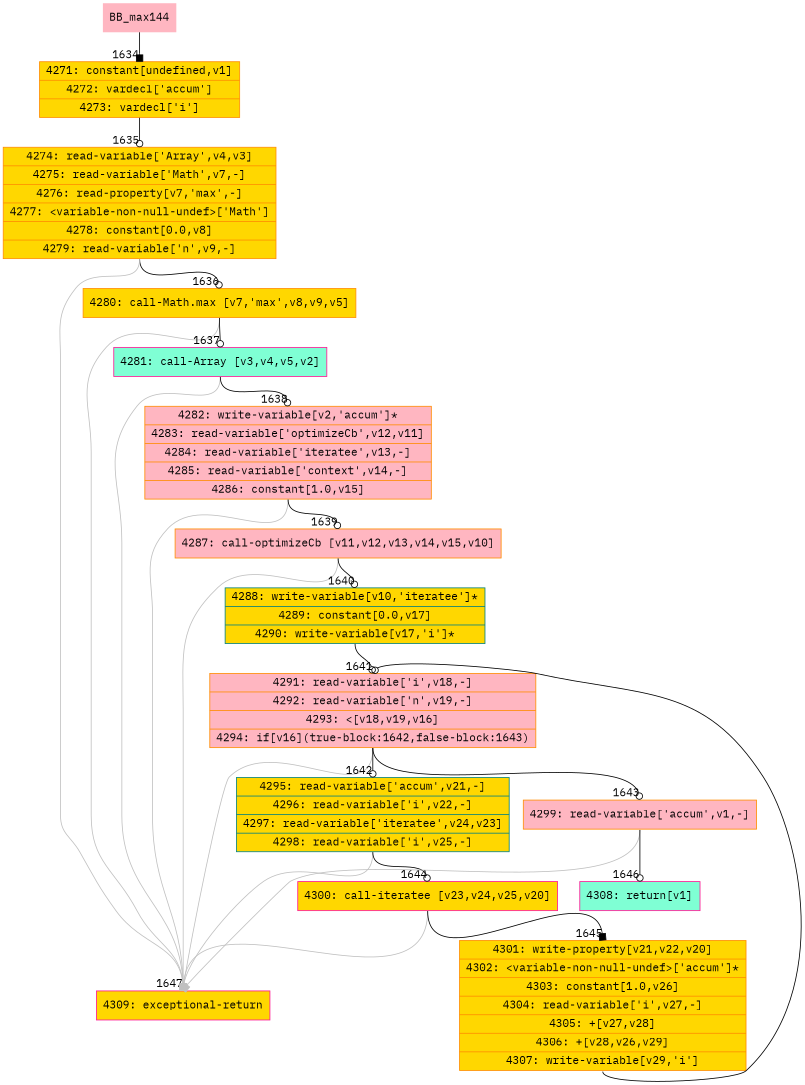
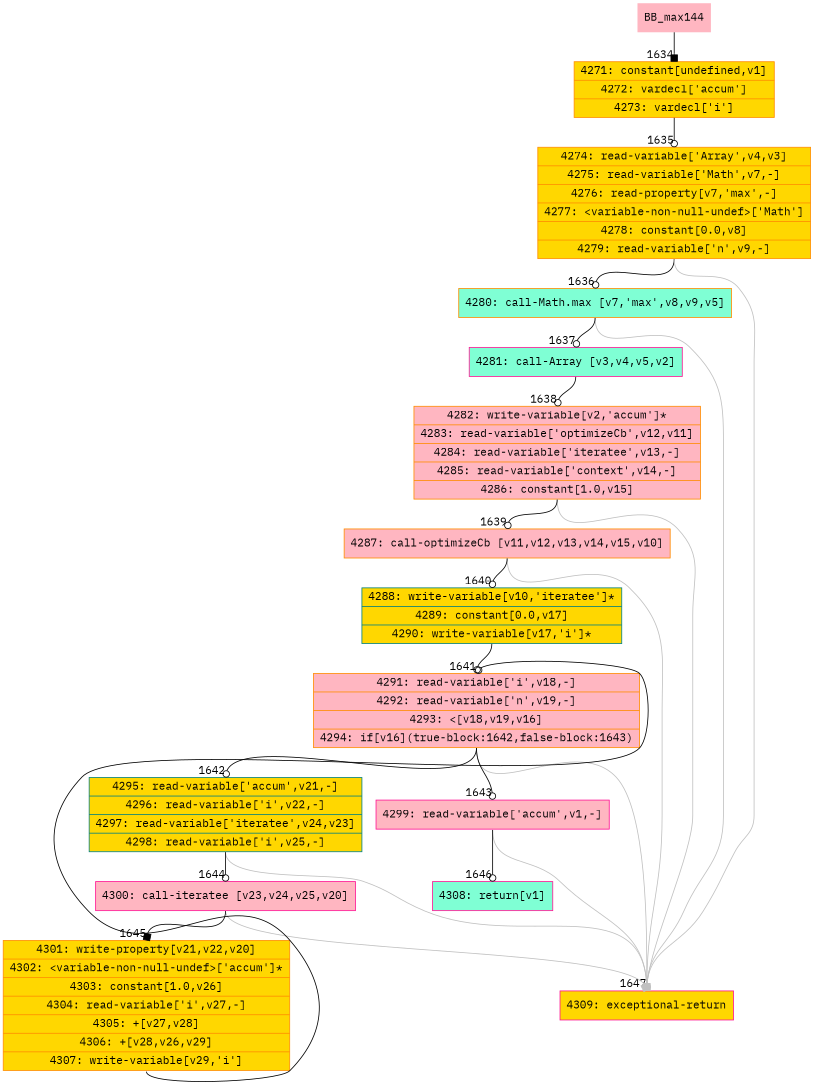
node "4280: call-Math.max [v7,'max',v8,v9,v5]": fillcolor gold -> aquamarine
edge "4281: call-Array [v3,v4,v5,v2]" -> "4309: exceptional-return": removed
node "4299: read-variable['accum',v1,-]": color darkorange -> deeppink
node "4300: call-iteratee [v23,v24,v25,v20]": fillcolor gold -> lightpink
